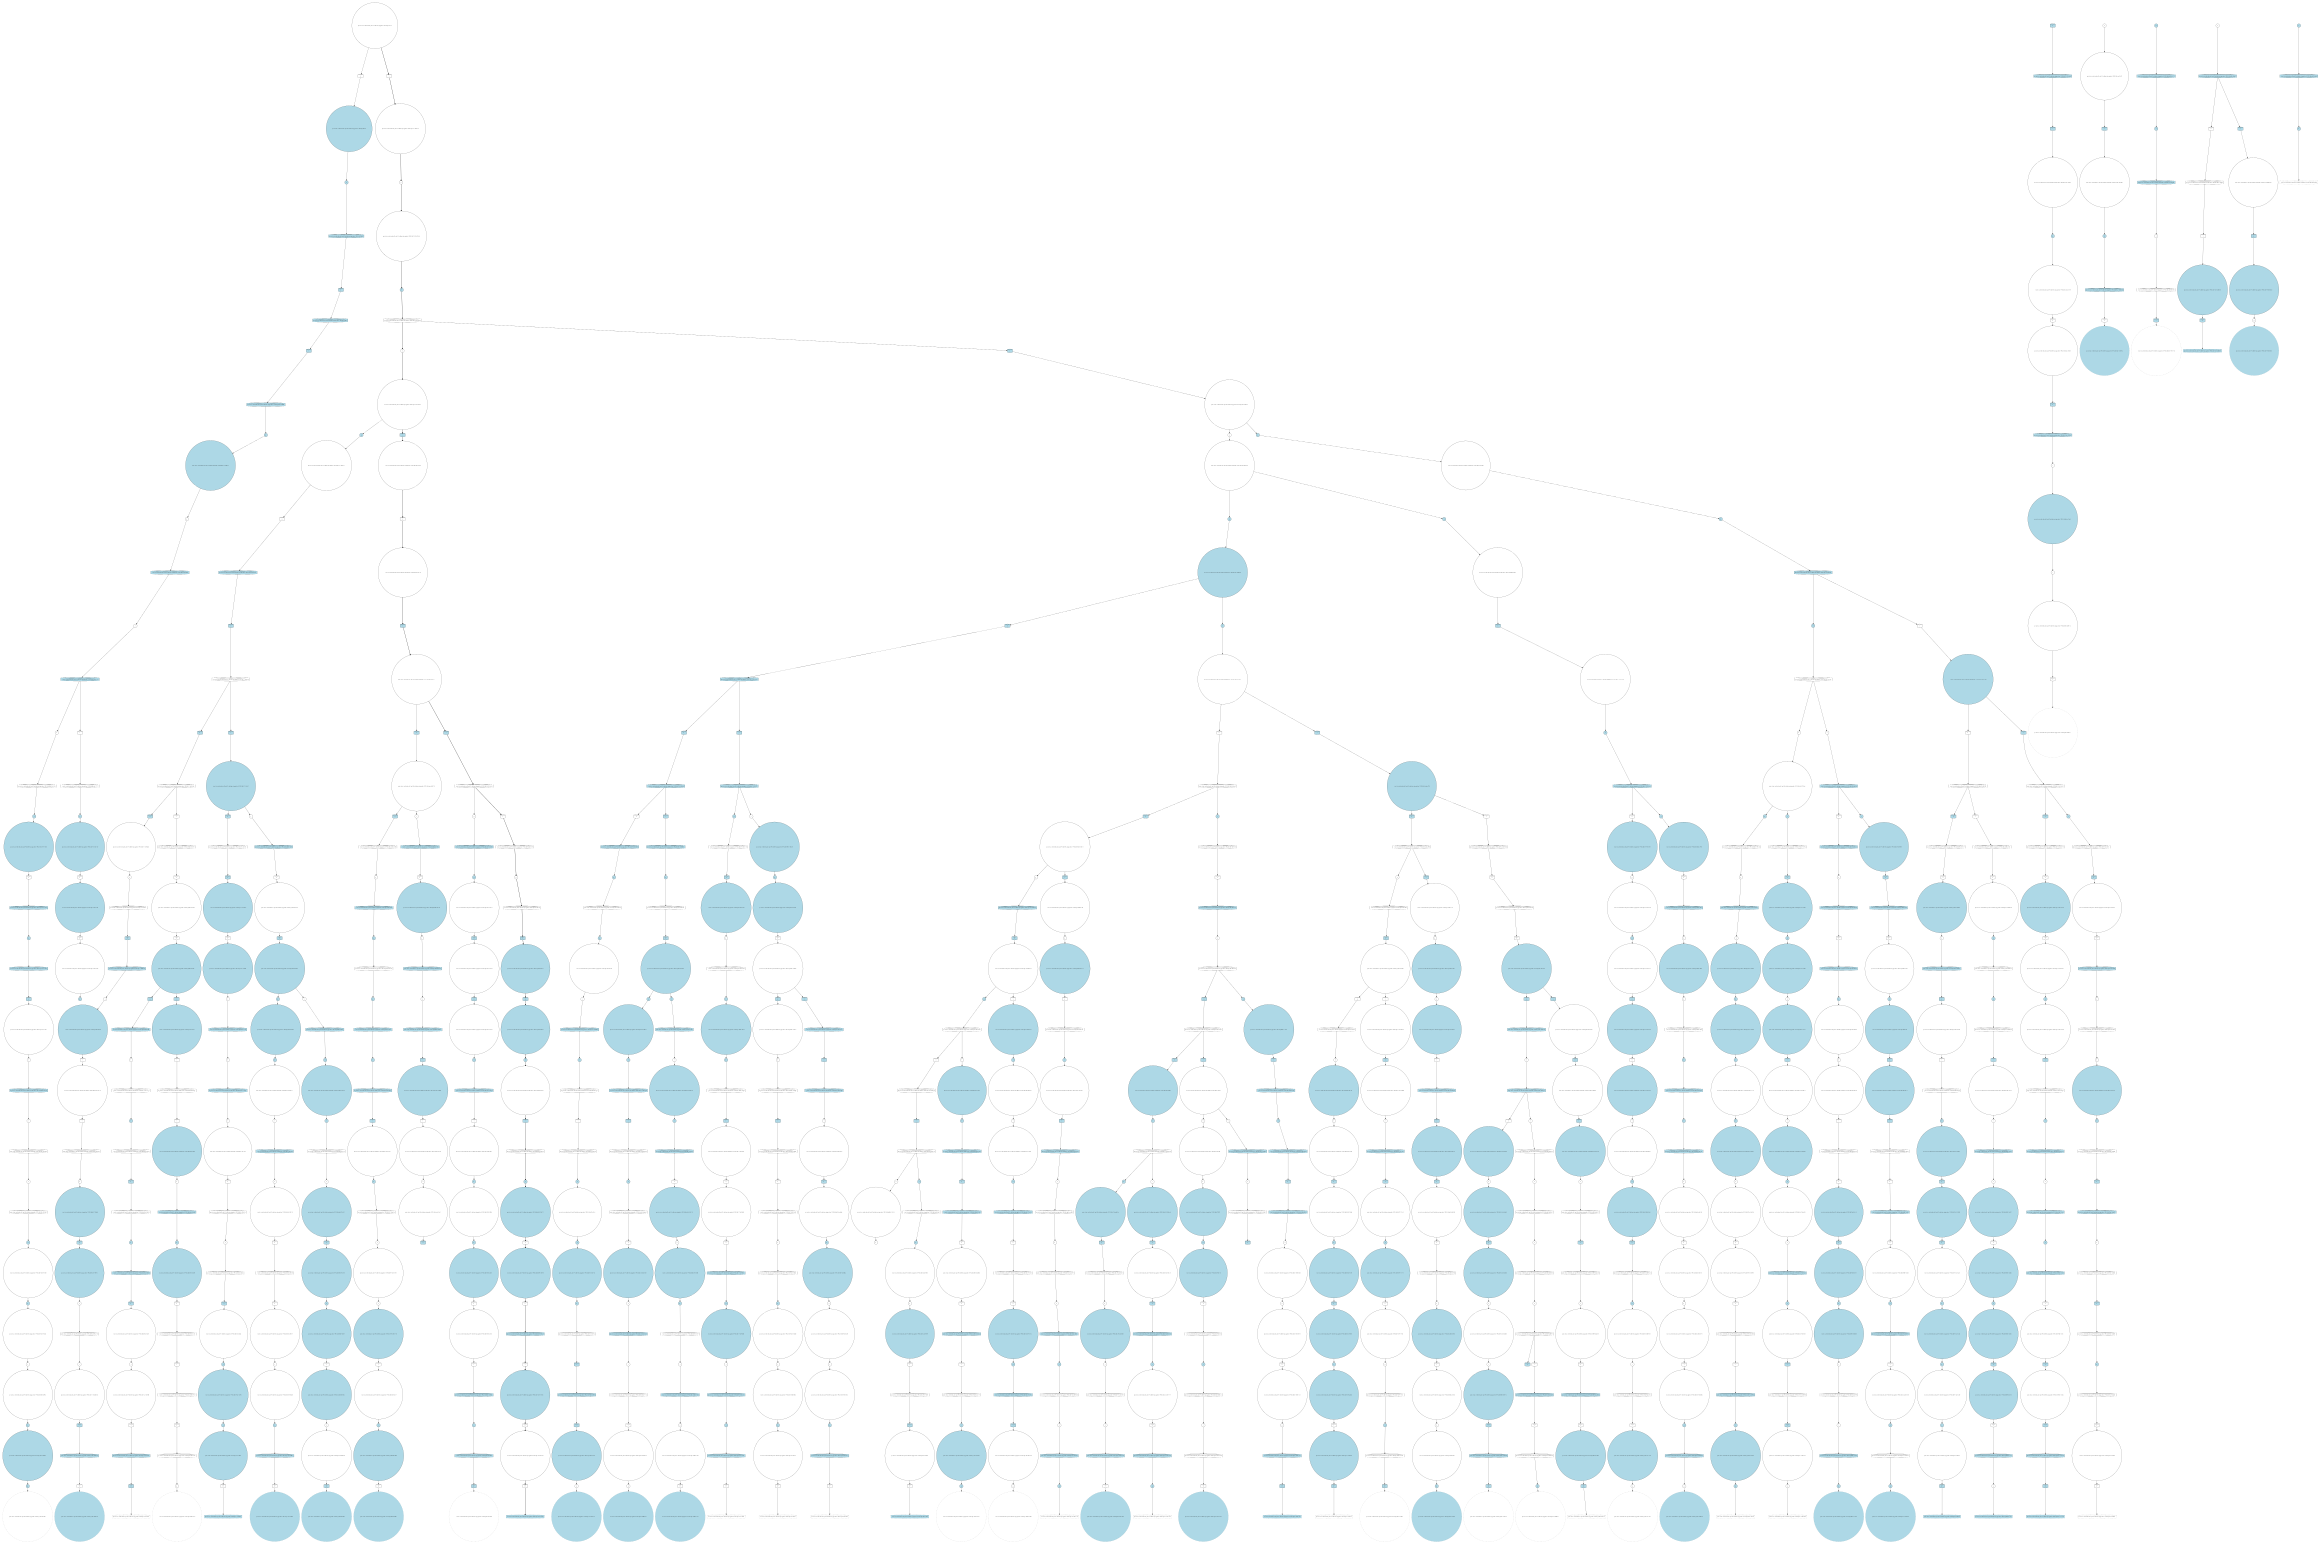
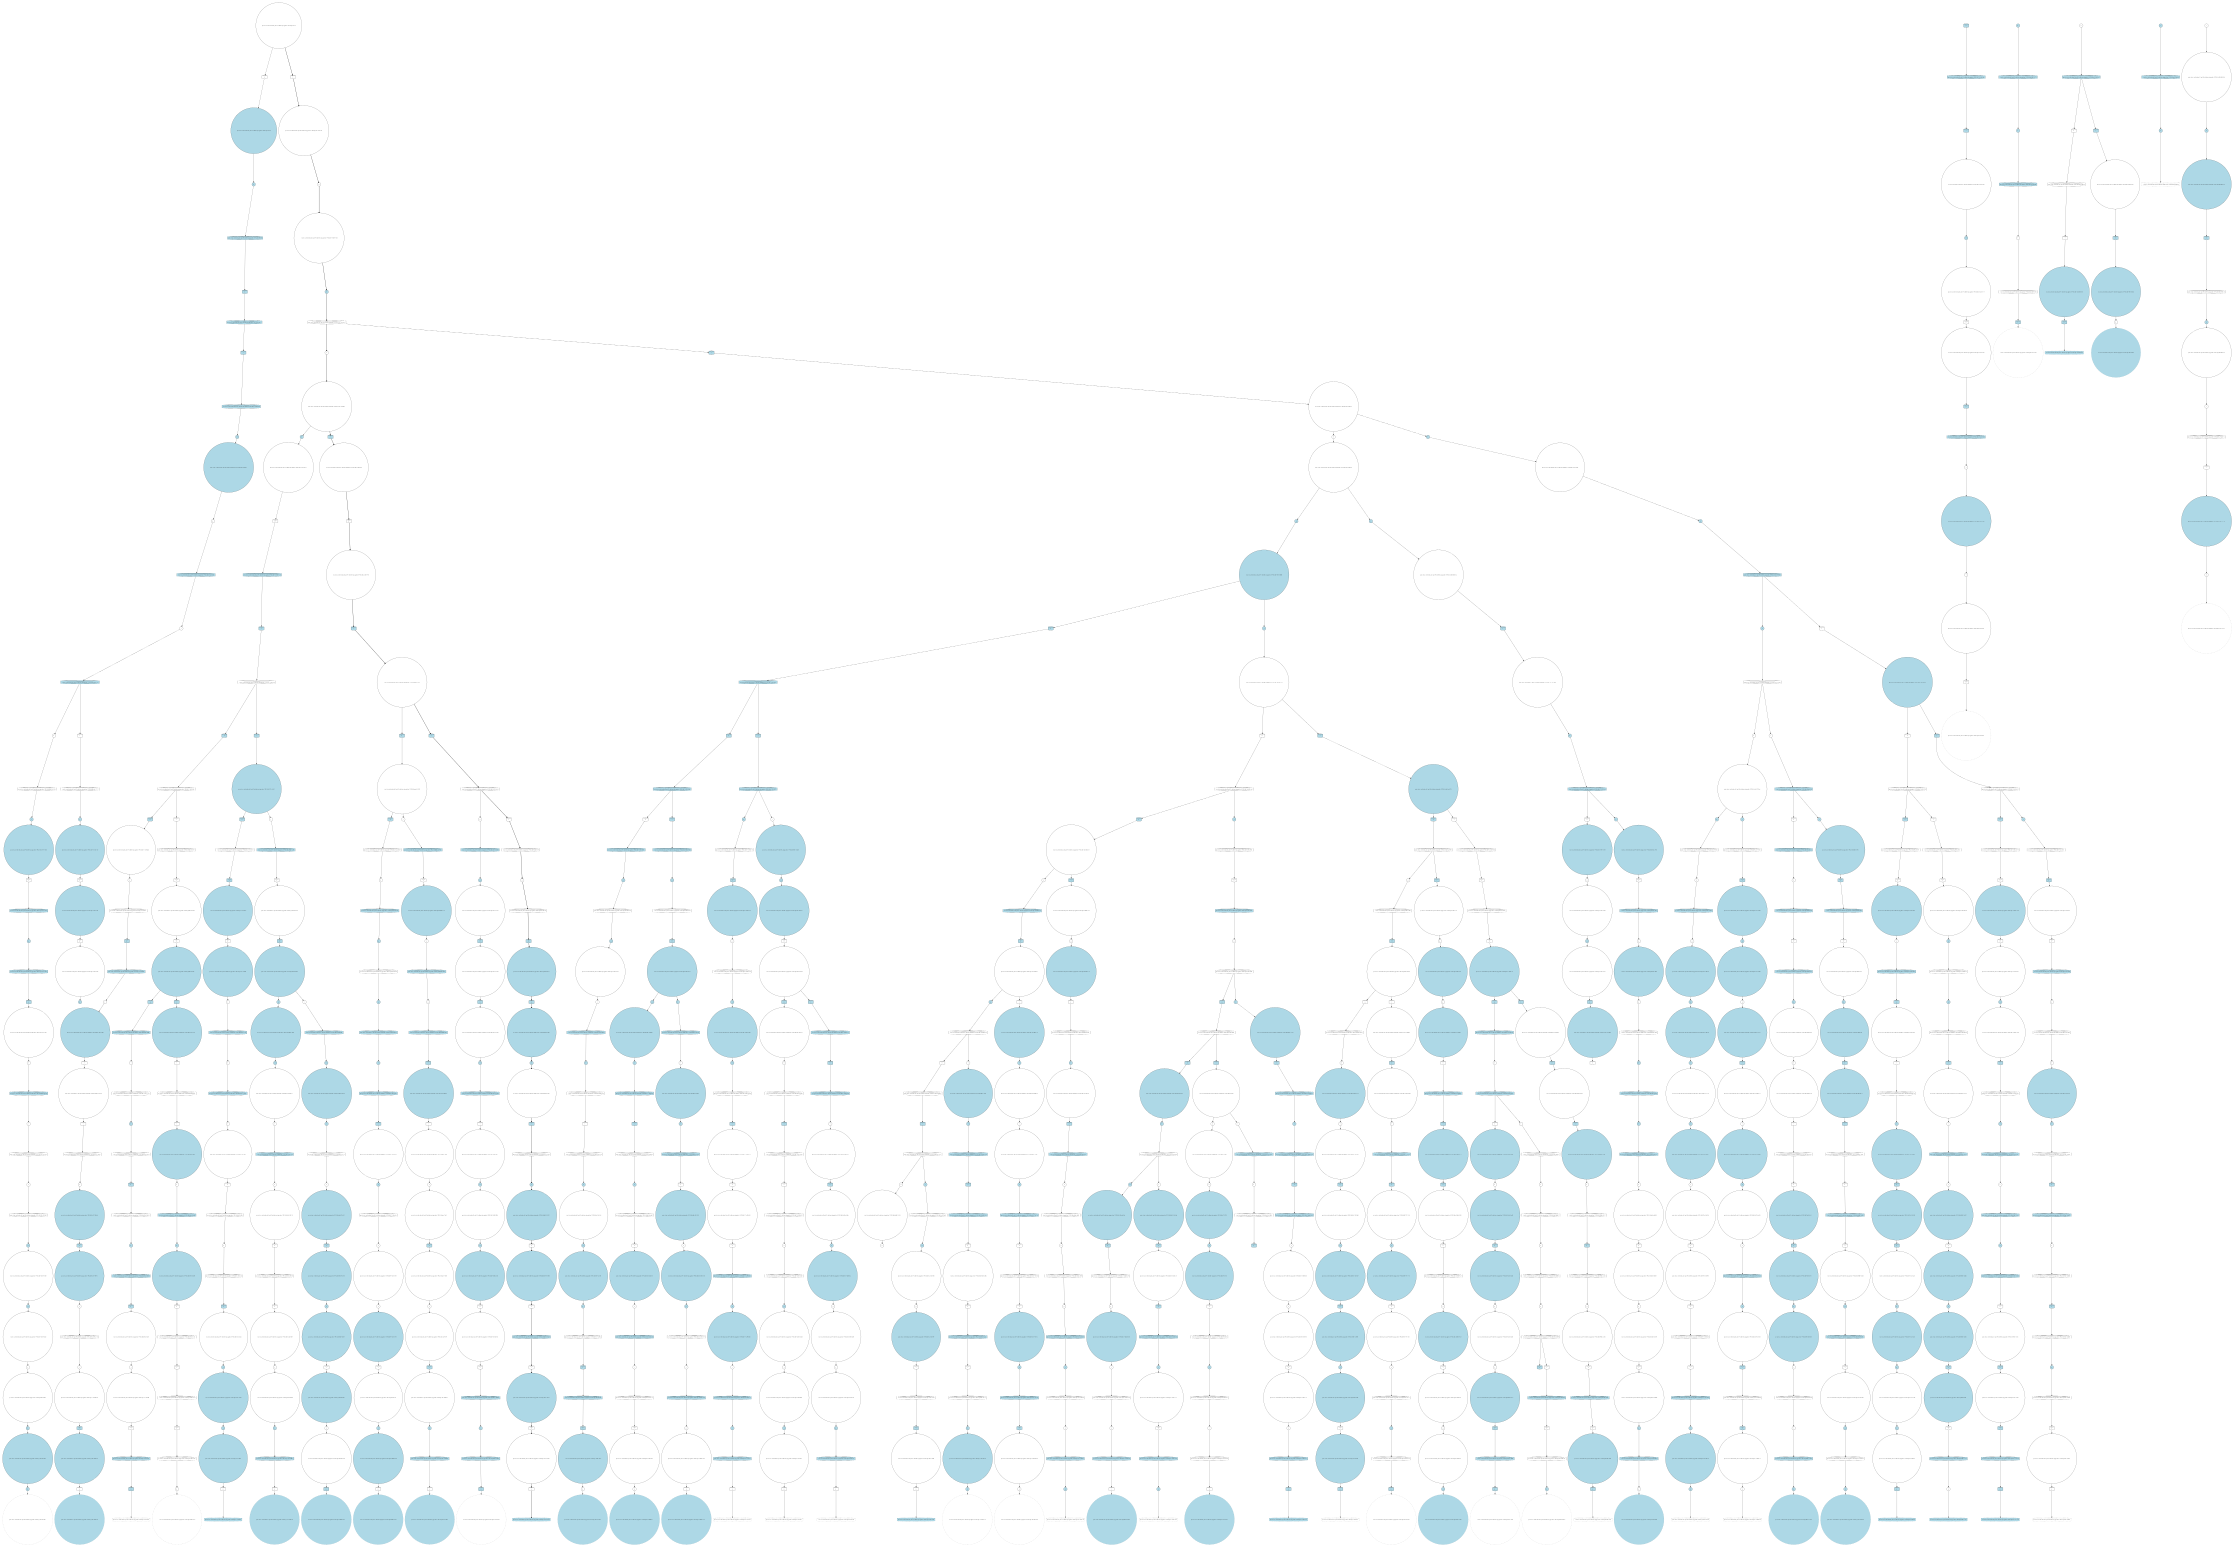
node "practica.individual2.pd.ProblemaJugador1PD2@37767465": removed
node "practica.individual2.pd.ProblemaJugador1PD2@cae76e0": added
node "practica.individual2.pd.ProblemaJugador1PD2@7bc8a909": shape cylinder -> circle
